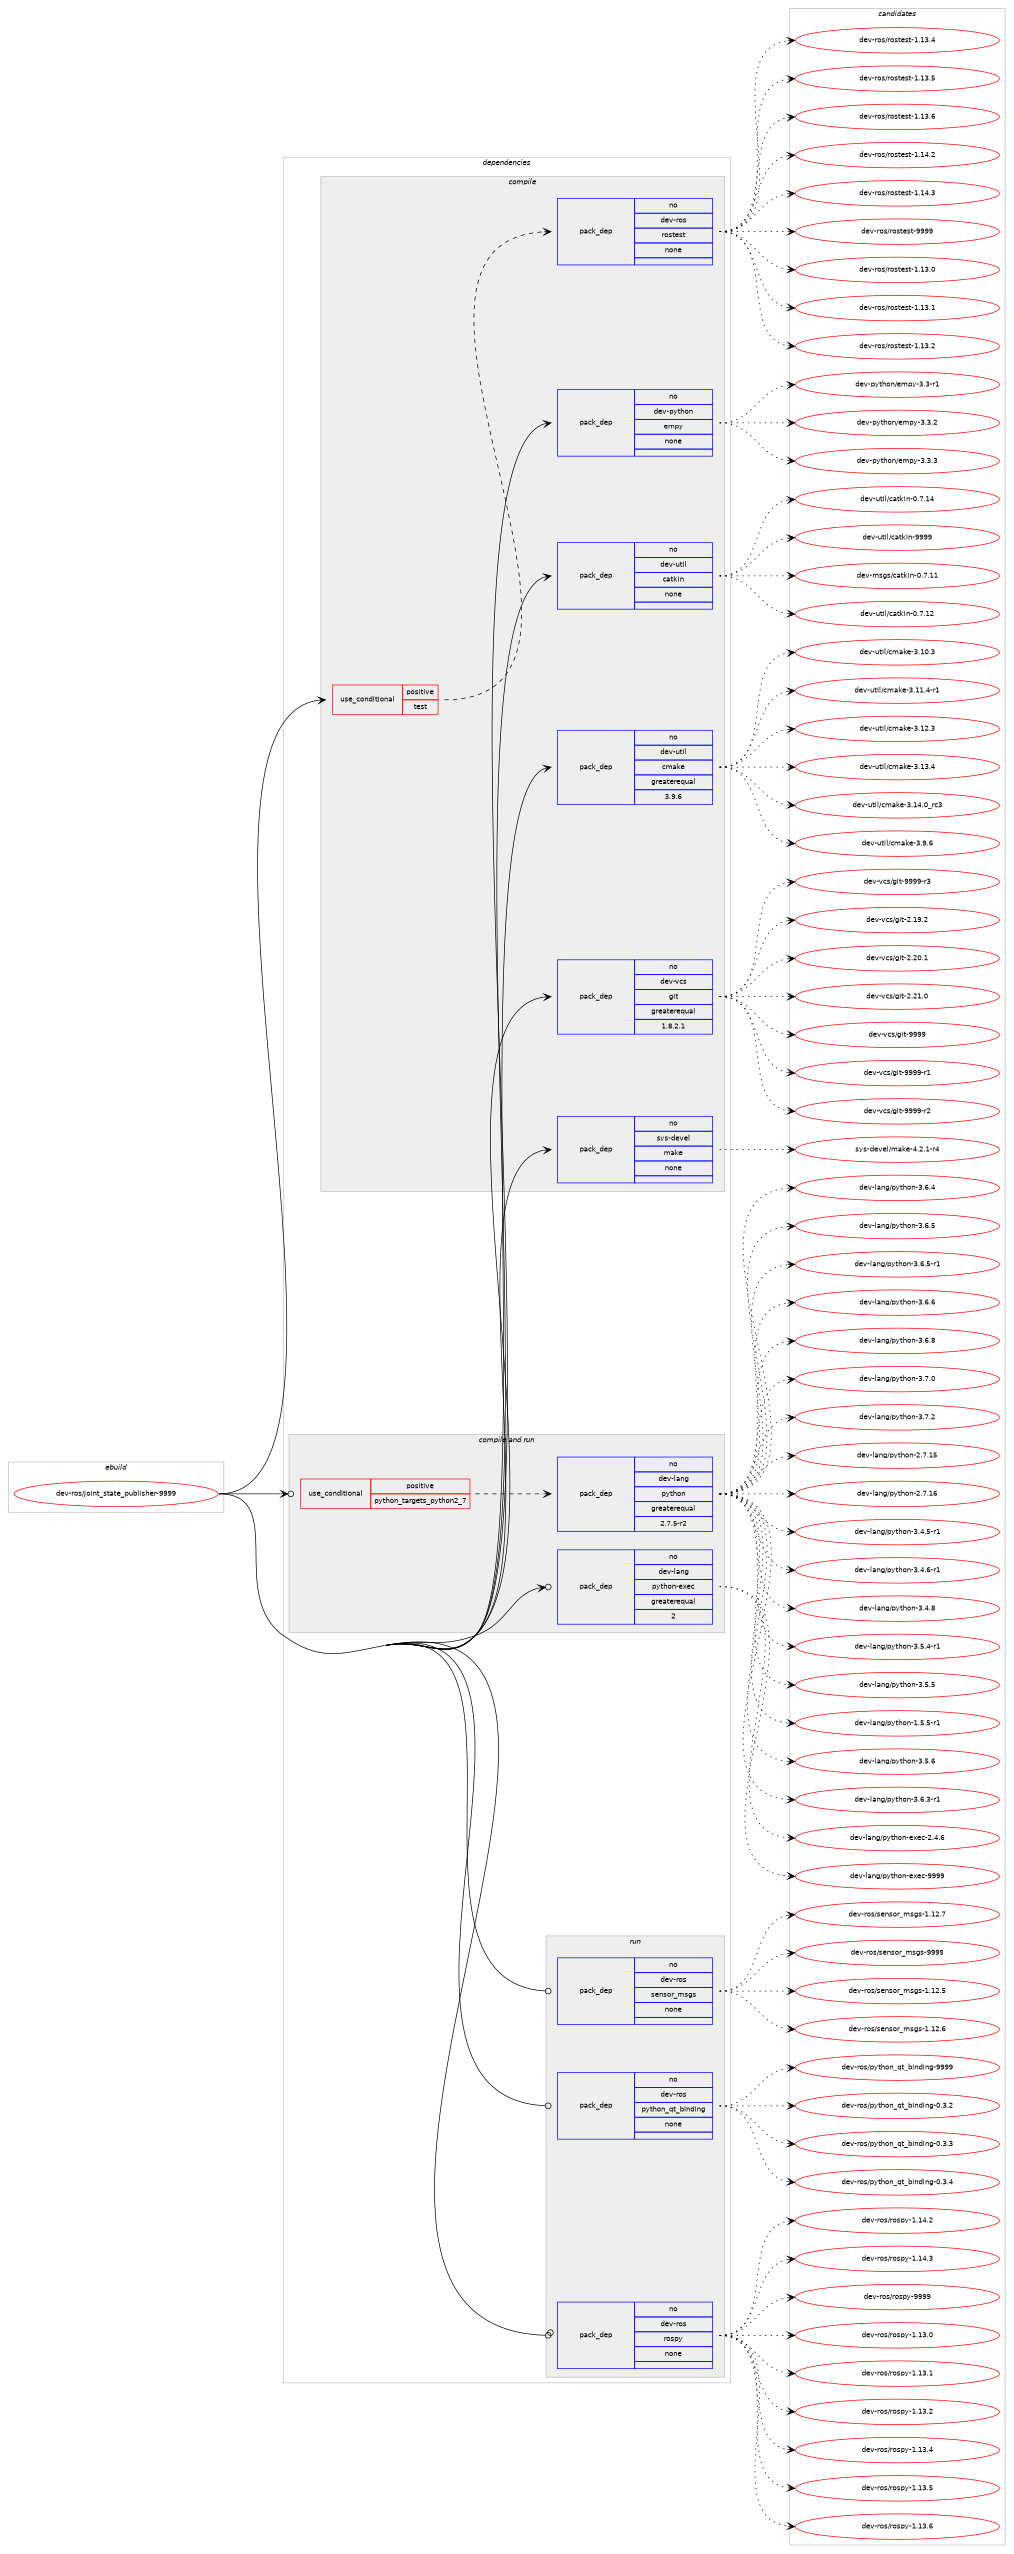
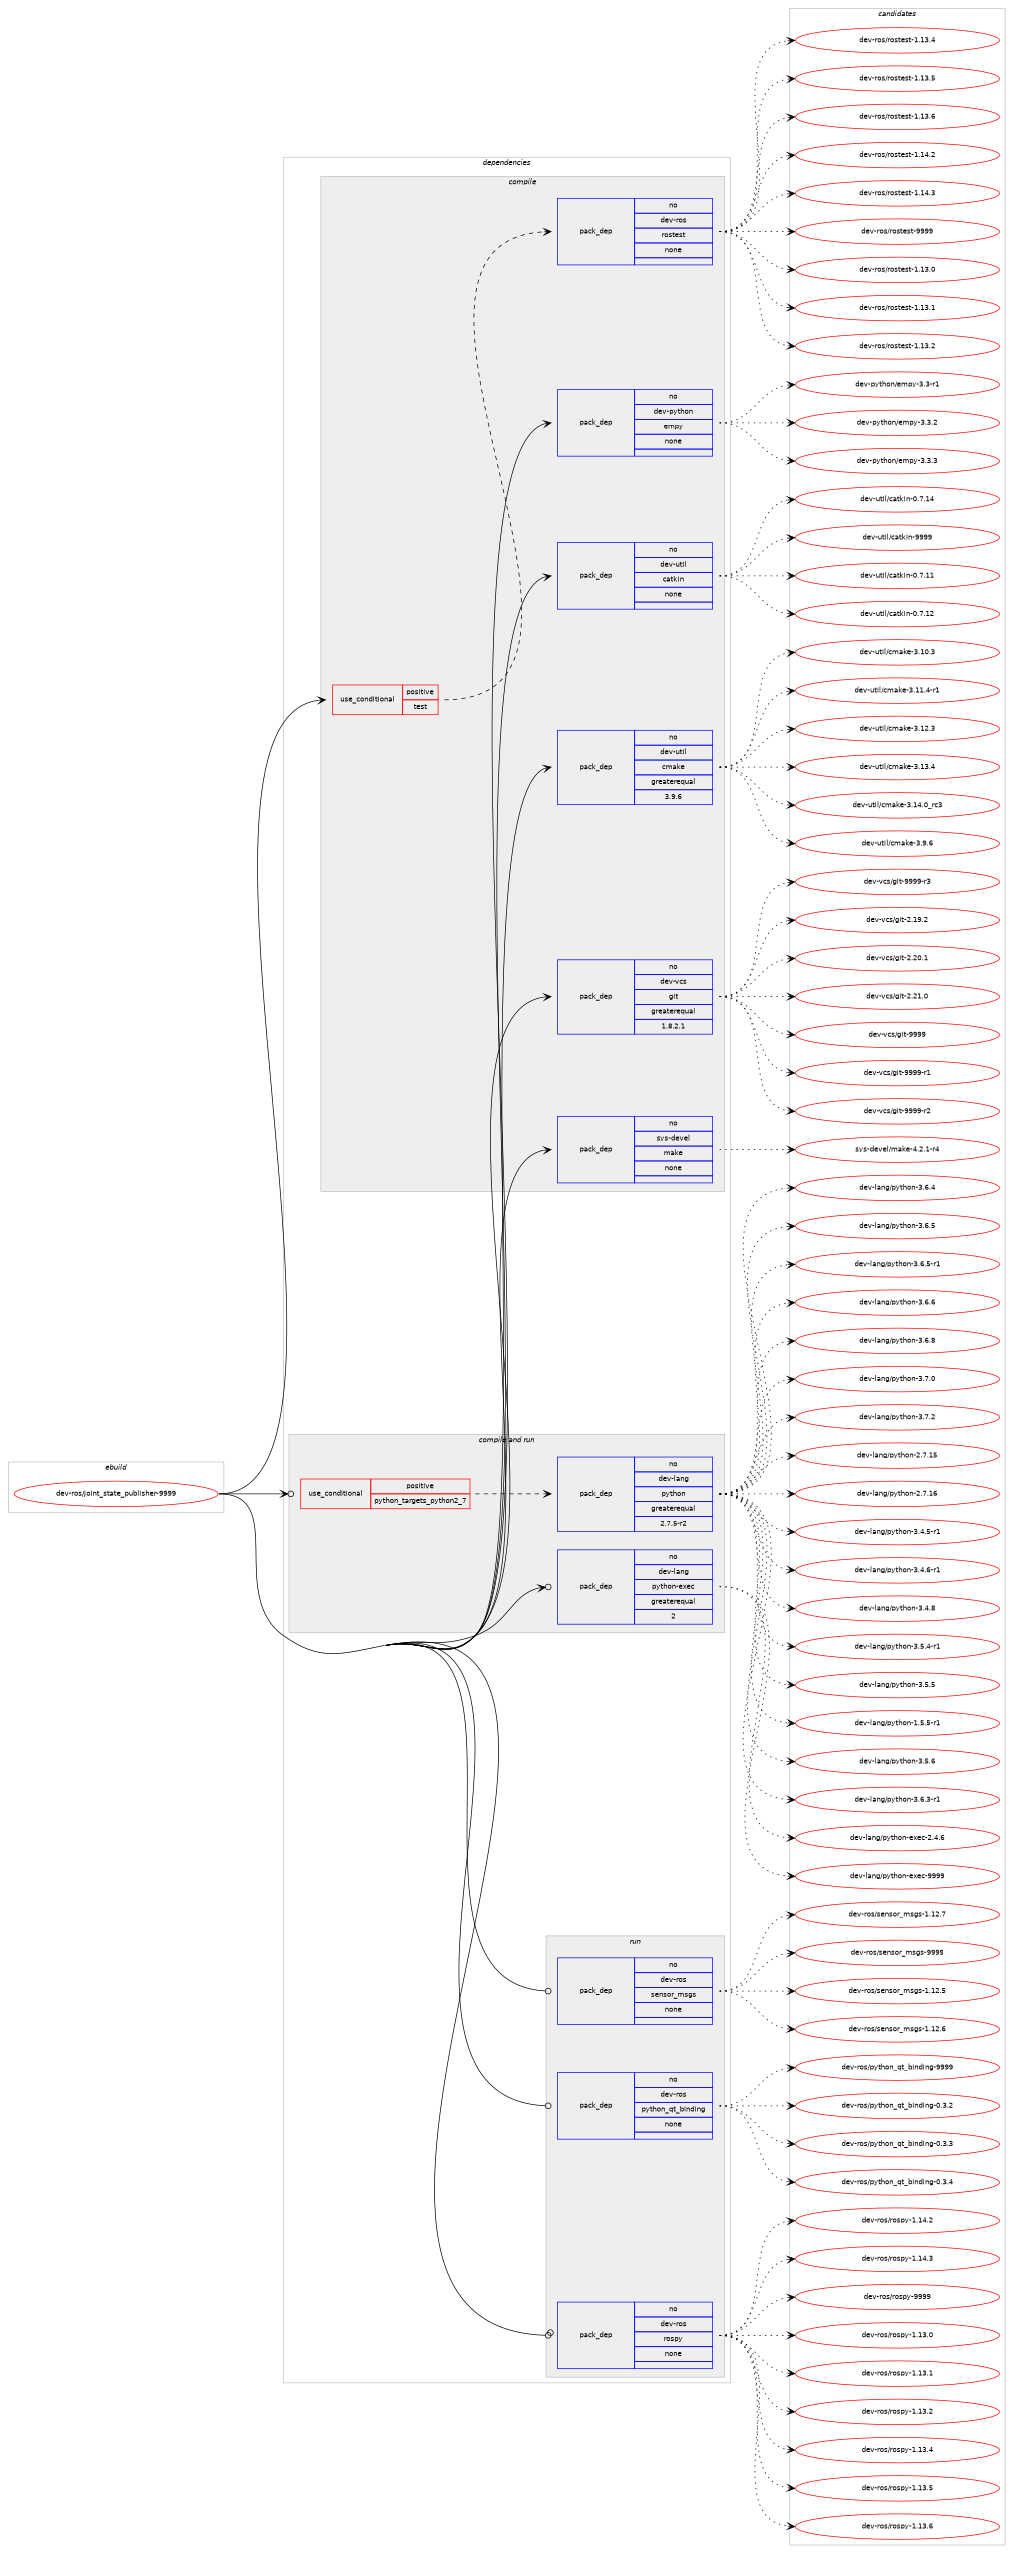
node "dev-msgs/catkin-0.7.11": label "dev-msgs/catkin-0.7.11" -> "dev-util/catkin-0.7.11"
